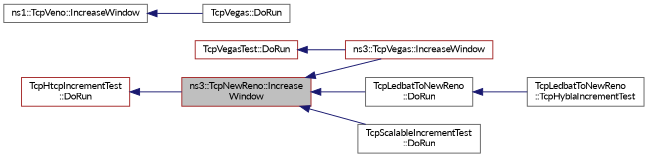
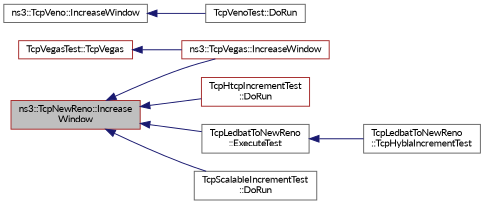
node "ns1::TcpVeno::IncreaseWindow": label "ns1::TcpVeno::IncreaseWindow" -> "ns3::TcpVeno::IncreaseWindow"
node "TcpVegas::DoRun": label "TcpVegas::DoRun" -> "TcpVenoTest::DoRun"
node "TcpVegasTest::DoRun": label "TcpVegasTest::DoRun" -> "TcpVegasTest::TcpVegas"
edge "ns3::TcpNewReno::Increase Window" -> "TcpHtcpIncrementTest ::DoRun": reversed
node "TcpLedbatToNewReno ::DoRun": label "TcpLedbatToNewReno ::DoRun" -> "TcpLedbatToNewReno ::ExecuteTest"
